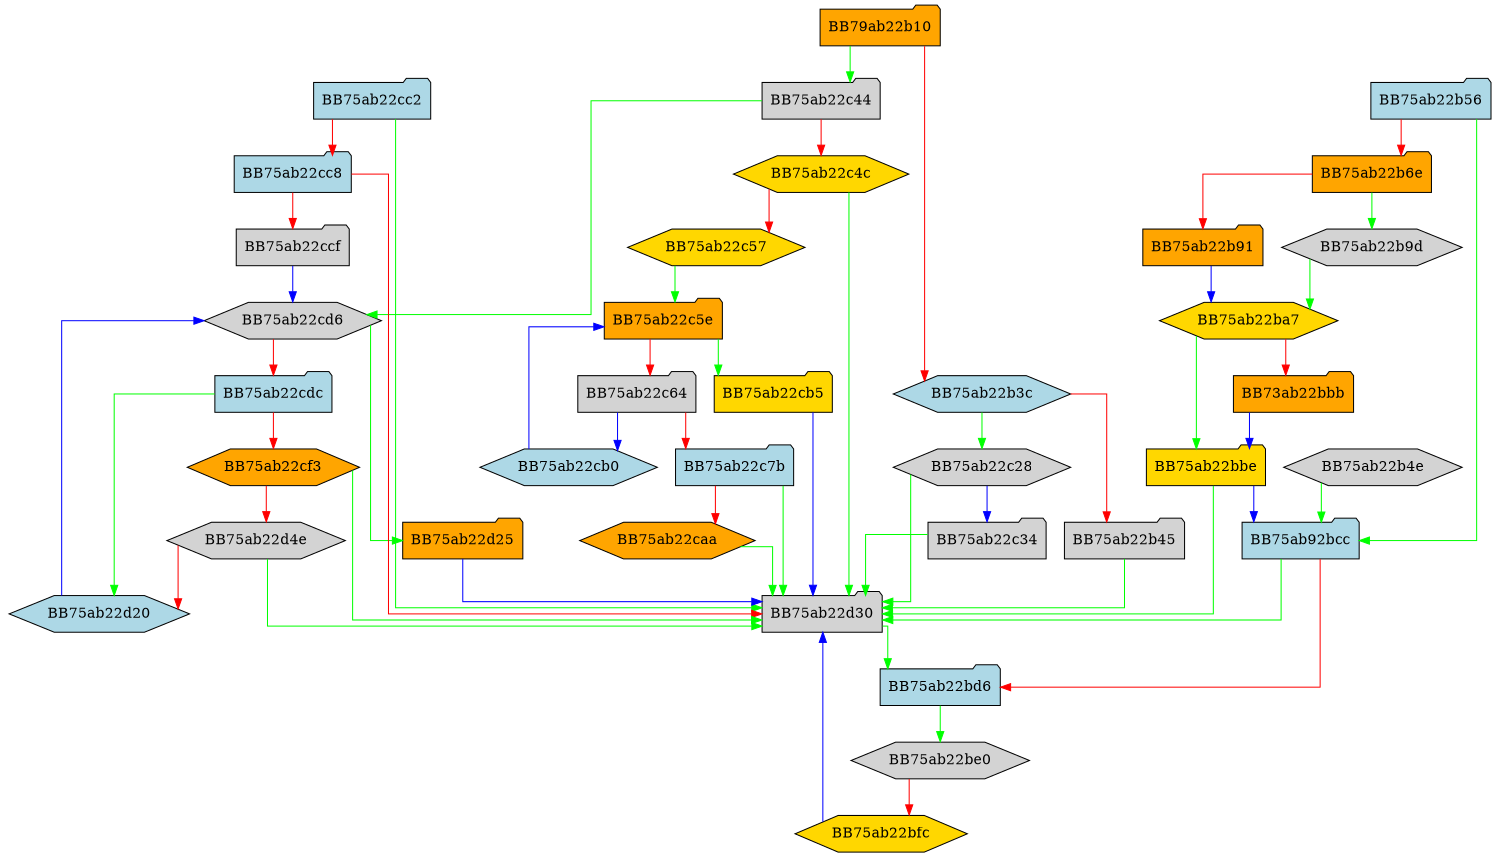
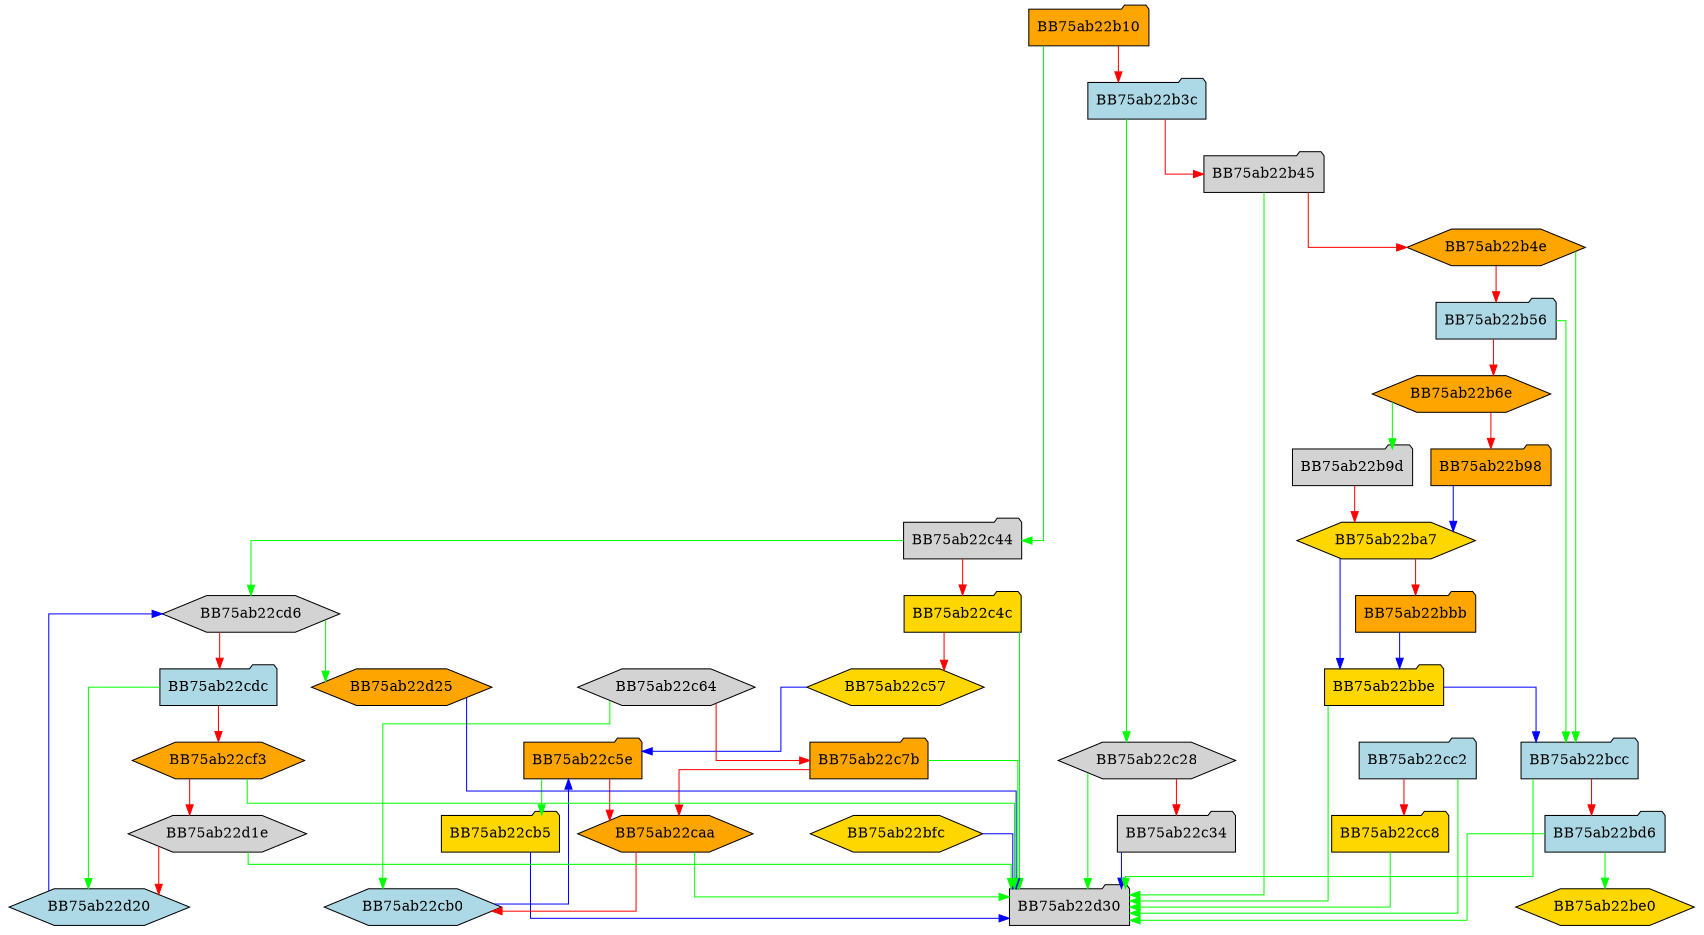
node "BB79ab22b10": label "BB79ab22b10" -> "BB75ab22b10"
node "BB75ab22cc8": fillcolor lightblue -> gold
node "BB75ab22c4c": shape hexagon -> folder
node "BB75ab22b6e": shape folder -> hexagon
node "BB75ab22ccf": removed
node "BB75ab22b91": label "BB75ab22b91" -> "BB75ab22b98"
edge "BB75ab22b45" -> "BB75ab22b4e": added
node "BB75ab22b9d": shape hexagon -> folder
edge "BB75ab22c57" -> "BB75ab22c5e": color green -> blue
edge "BB75ab22b9d" -> "BB75ab22ba7": color green -> red
edge "BB75ab22b4e" -> "BB75ab22b56": added
edge "BB75ab22c5e" -> "BB75ab22c64": now "BB75ab22c5e" -> "BB75ab22caa"
edge "BB75ab22ba7" -> "BB75ab22bbe": color green -> blue
node "BB75ab22c64": shape folder -> hexagon
node "BB75ab22b3c": shape hexagon -> folder
node "BB73ab22bbb": label "BB73ab22bbb" -> "BB75ab22bbb"
edge "BB75ab22c64" -> "BB75ab22cb0": color blue -> green
node "BB75ab22c7b": fillcolor lightblue -> orange
node "BB75ab22b4e": fillcolor lightgrey -> orange
edge "BB75ab22c28" -> "BB75ab22c34": color blue -> red
edge "BB75ab22c34" -> "BB75ab22d30": color green -> blue
node "BB75ab22d4e": label "BB75ab22d4e" -> "BB75ab22d1e"
node "BB75ab22d25": shape folder -> hexagon
node "BB75ab92bcc": label "BB75ab92bcc" -> "BB75ab22bcc"
edge "BB75ab22cc8" -> "BB75ab22d30": color red -> green
edge "BB75ab22d30" -> "BB75ab22bd6": reversed
node "BB75ab22be0": fillcolor lightgrey -> gold
edge "BB75ab22be0" -> "BB75ab22bfc": removed
edge "BB75ab22caa" -> "BB75ab22cb0": added
